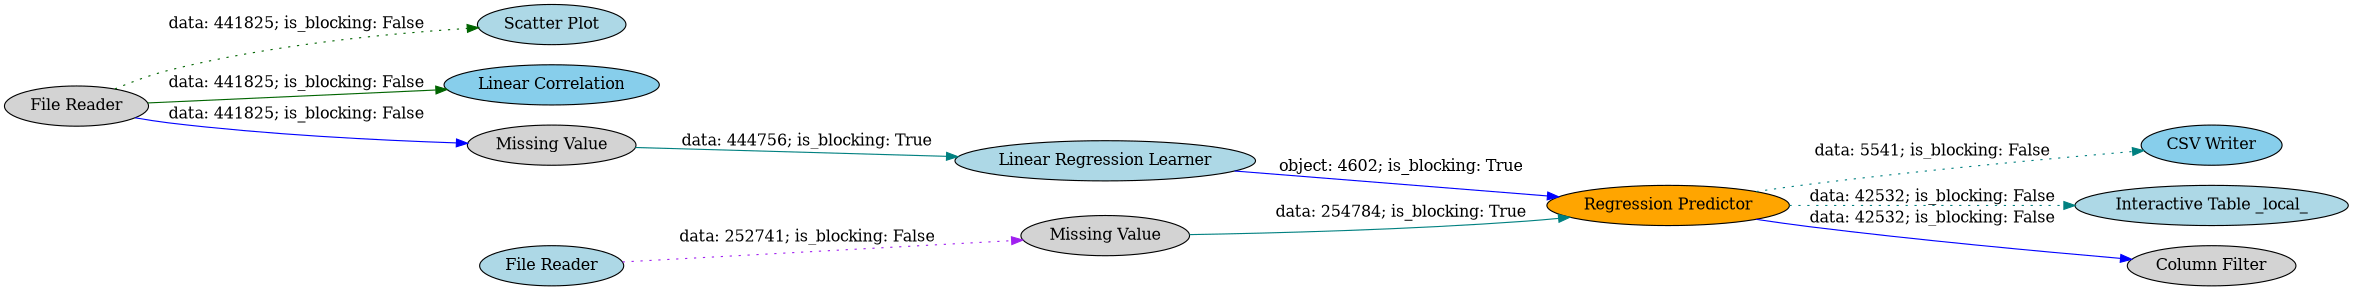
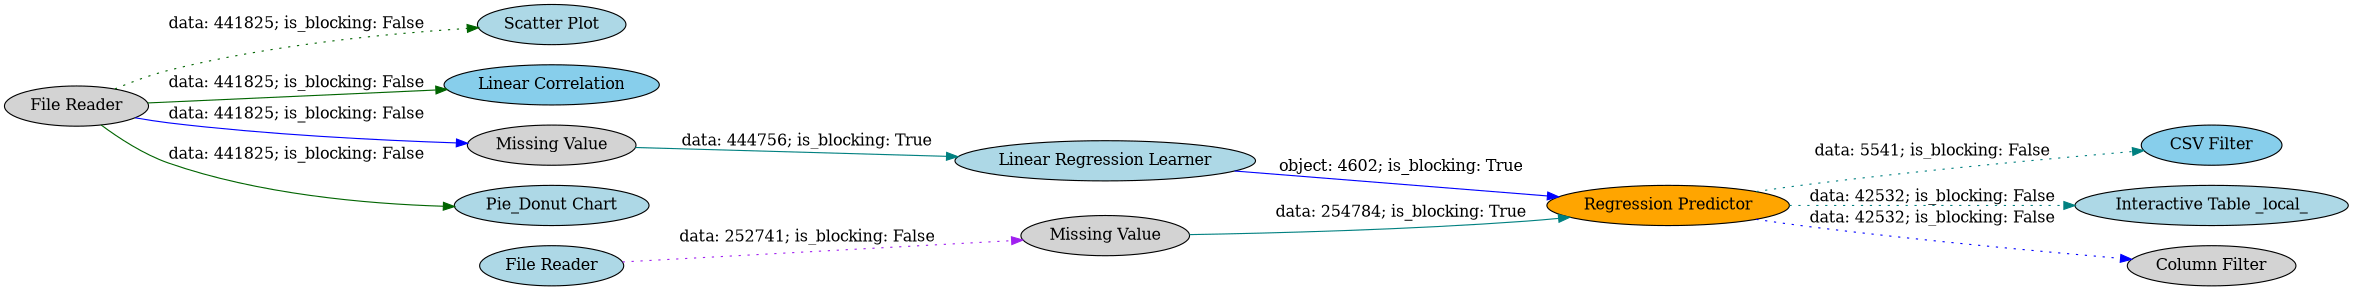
node "CSV Writer": label "CSV Writer" -> "CSV Filter"
node "Pie_Donut Chart": added
edge "Regression Predictor" -> "Column Filter": style solid -> dotted
